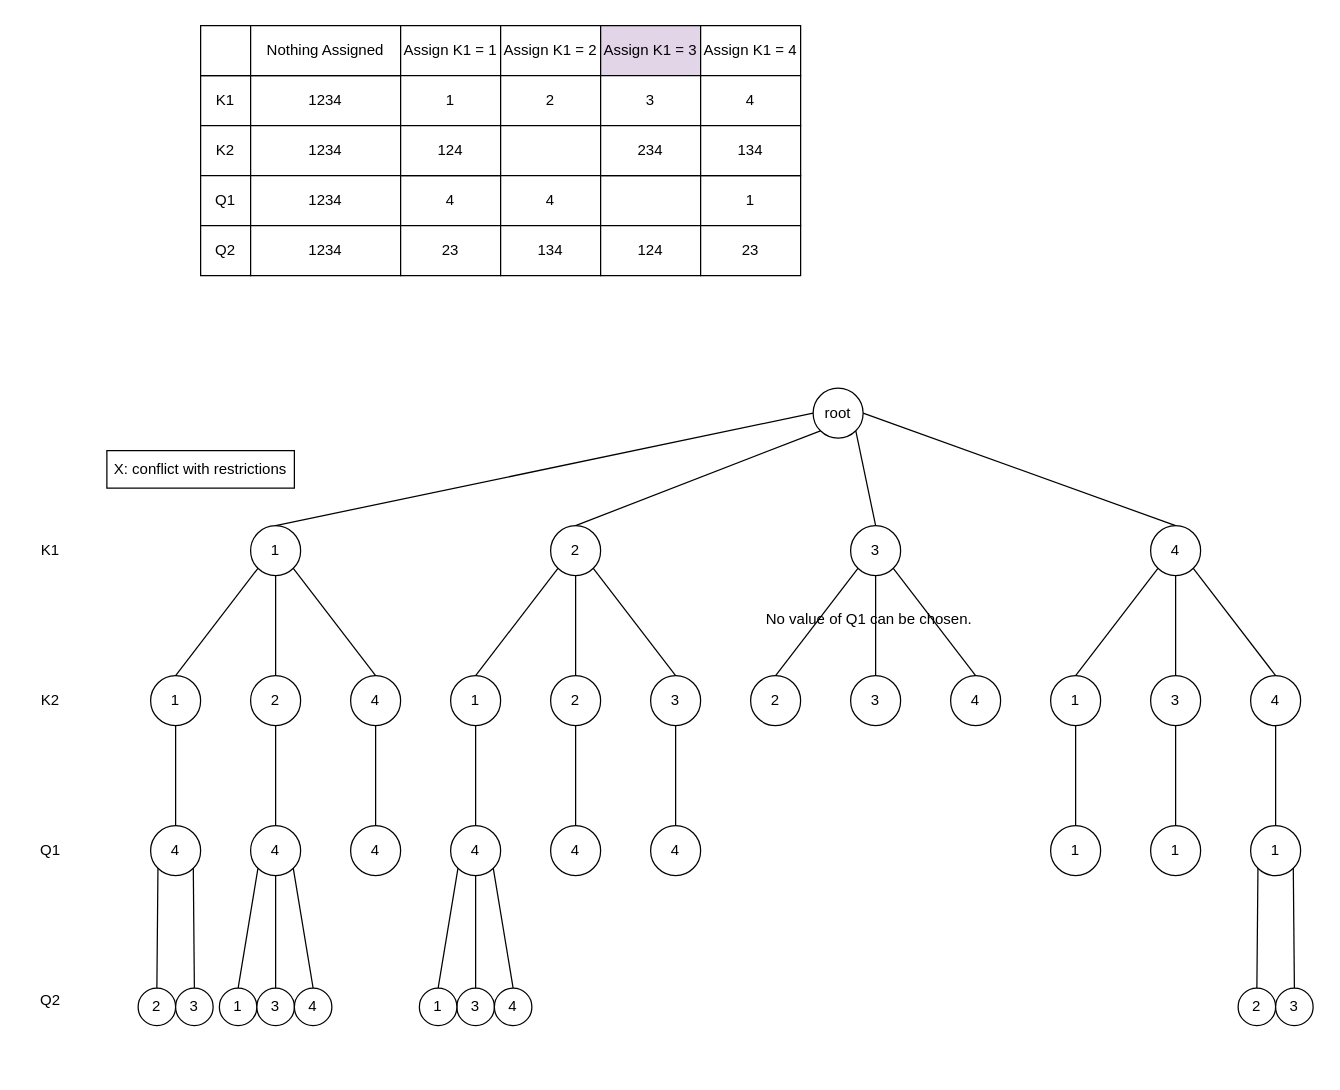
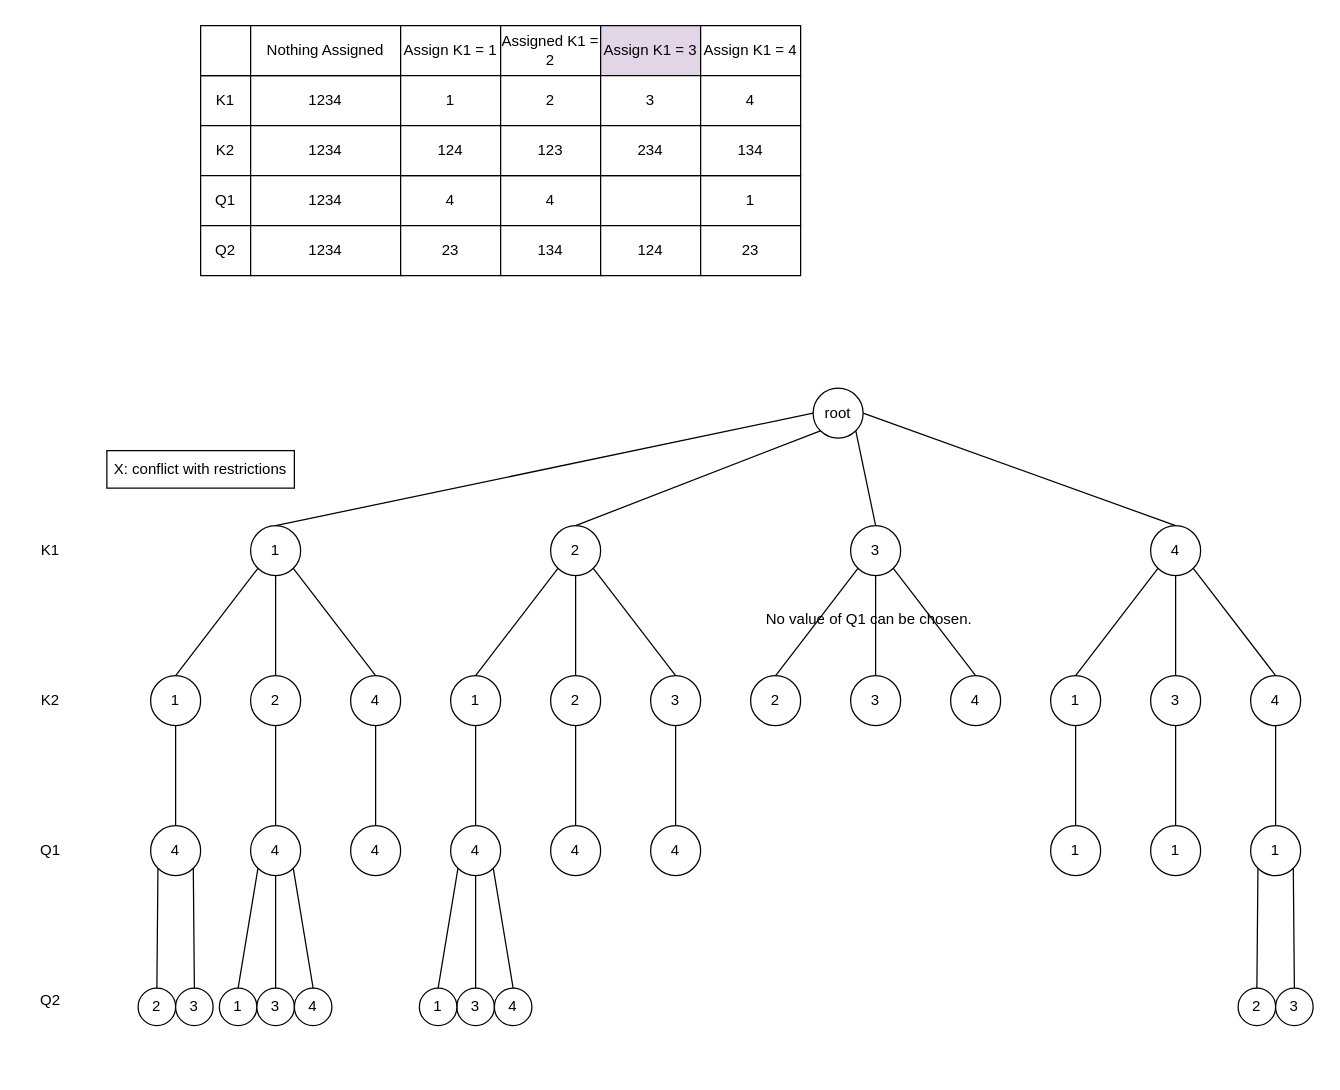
node "Assign K1 = 2": label "Assign K1 = 2" -> "Assigned K1 = 2"
node "123": added
